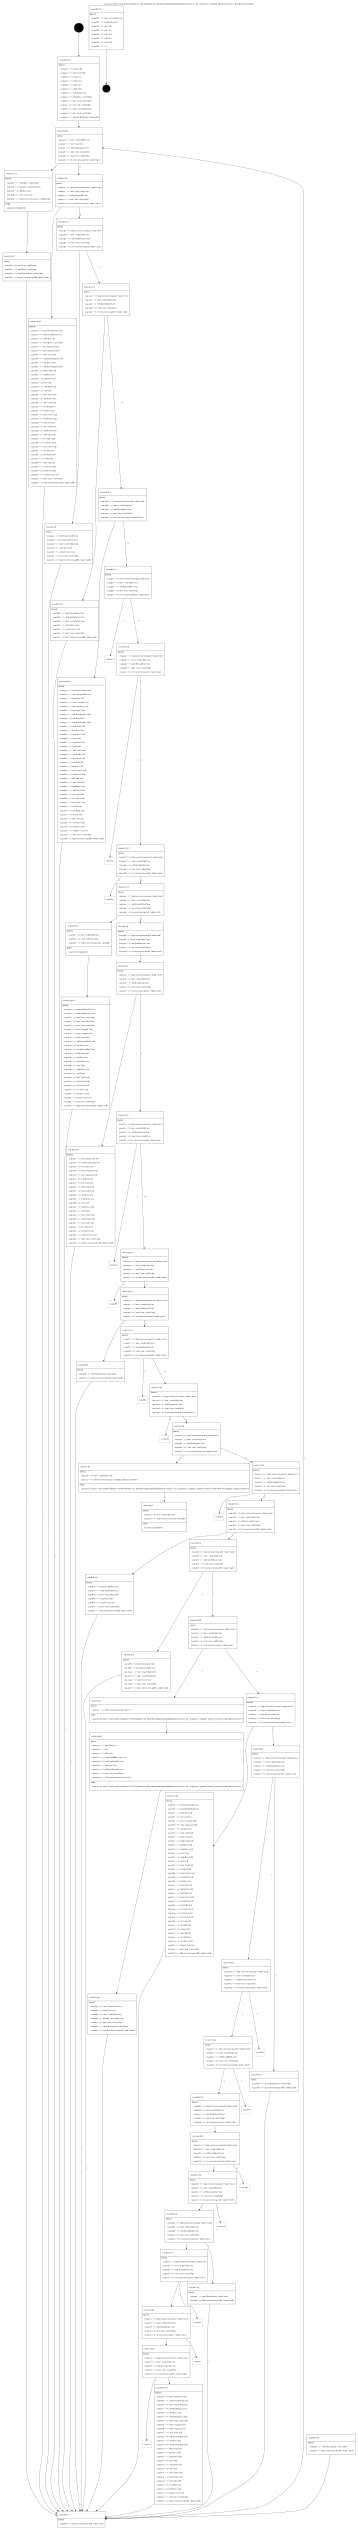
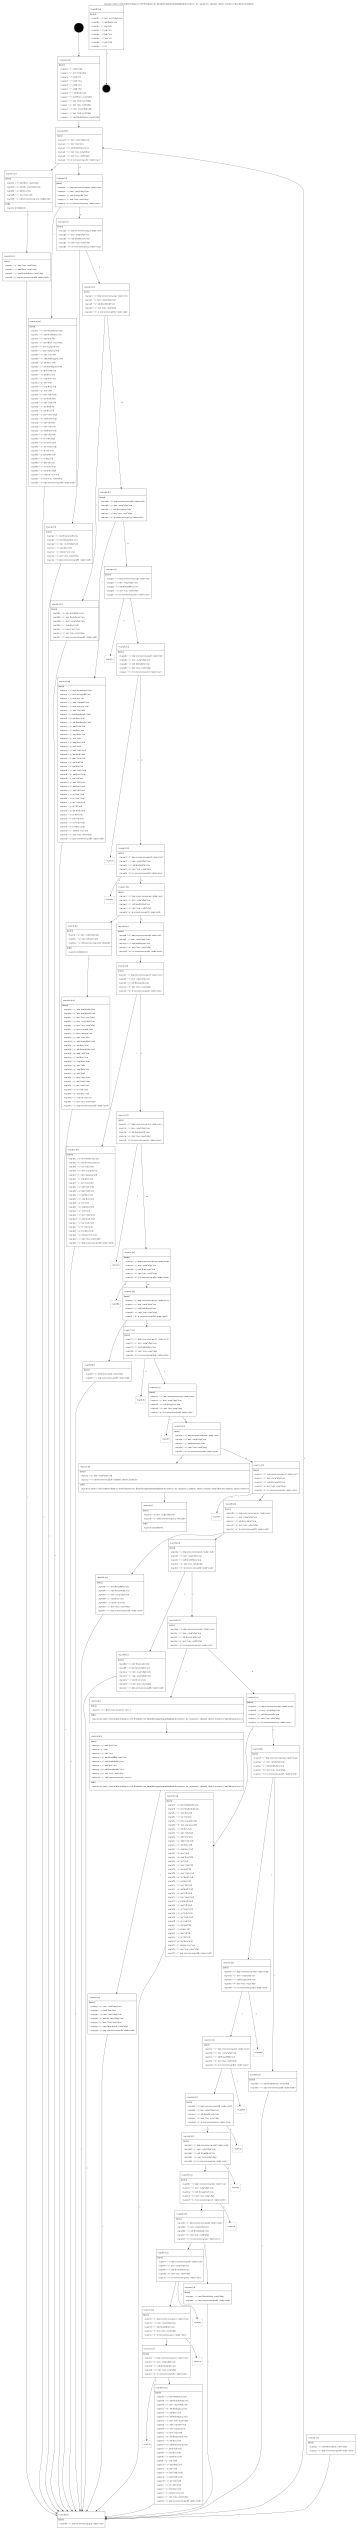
node "0x401c43": added
